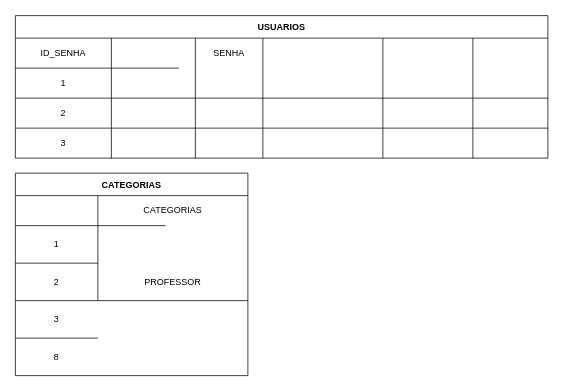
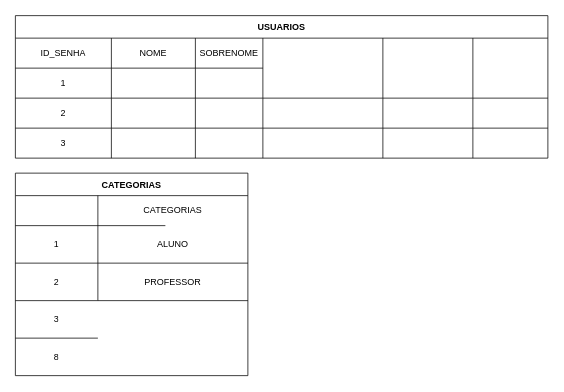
node "NOME": added
node "SENHA": label "SENHA" -> "SOBRENOME"
node "ALUNO": added
